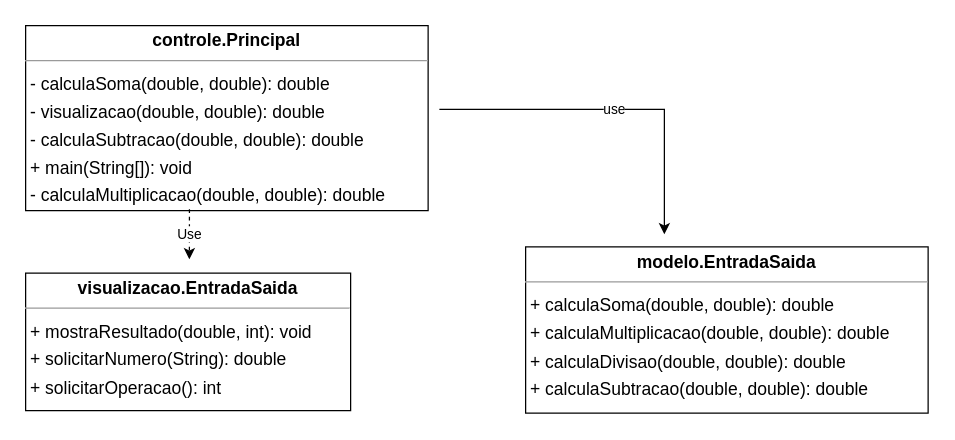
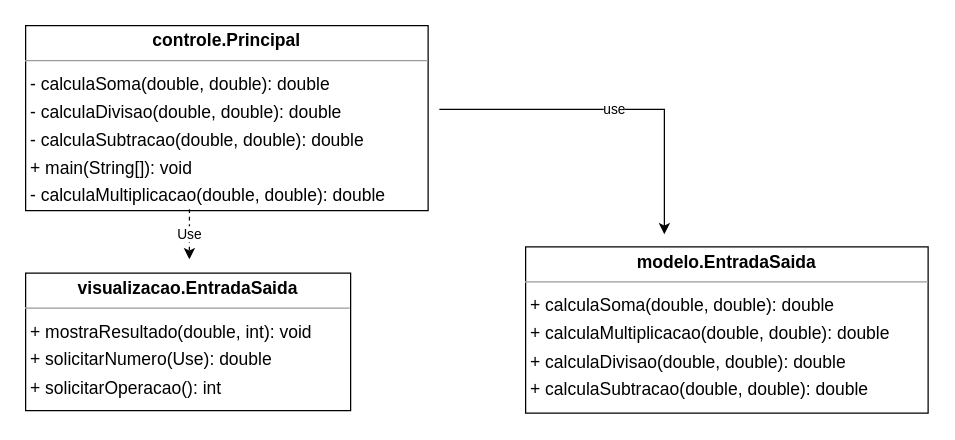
node "controle.Principal - calculaSoma(double, double): double - visualizacao(double, double): double - calculaSubtracao(double, double): double + main(String[]): void - calculaMultiplicacao(double, double): double": label "controle.Principal - calculaSoma(double, double): double - visualizacao(double, double): double - calculaSubtracao(double, double): double + main(String[]): void - calculaMultiplicacao(double, double): double" -> "controle.Principal - calculaSoma(double, double): double - calculaDivisao(double, double): double - calculaSubtracao(double, double): double + main(String[]): void - calculaMultiplicacao(double, double): double"
node "visualizacao.EntradaSaida + mostraResultado(double, int): void + solicitarNumero(String): double + solicitarOperacao(): int": label "visualizacao.EntradaSaida + mostraResultado(double, int): void + solicitarNumero(String): double + solicitarOperacao(): int" -> "visualizacao.EntradaSaida + mostraResultado(double, int): void + solicitarNumero(Use): double + solicitarOperacao(): int"
